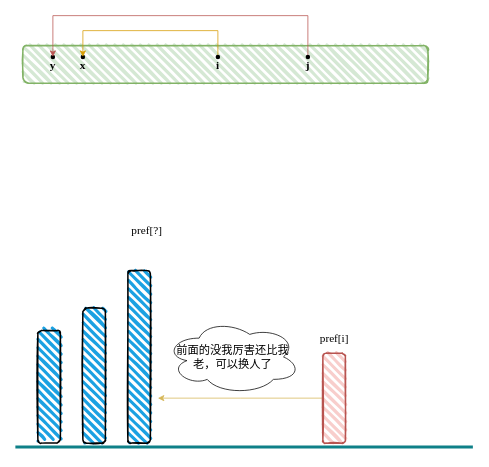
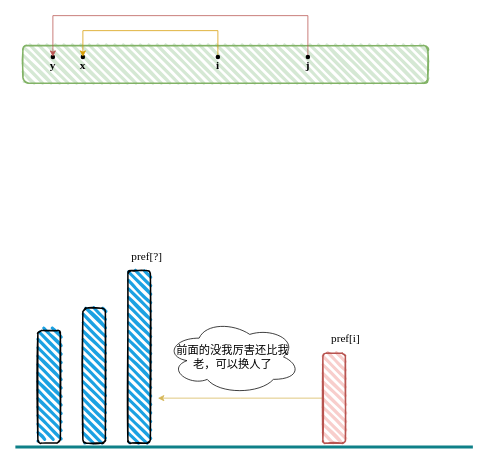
node "pref[?]": moved (147, 229) -> (147, 255)
node "pref[i]": moved (334, 338) -> (345, 338)
